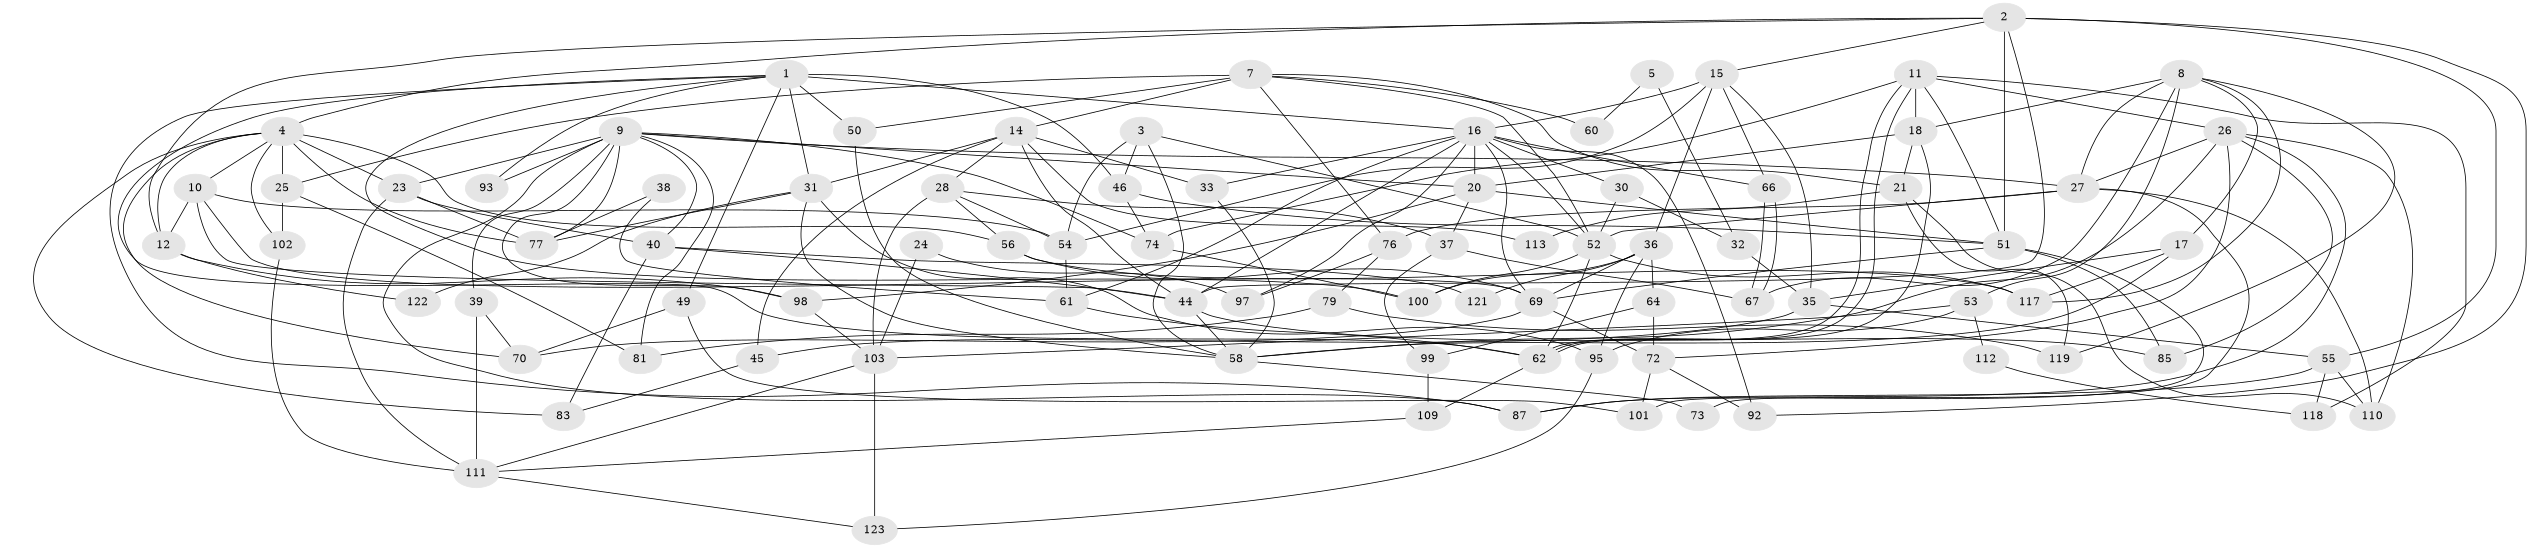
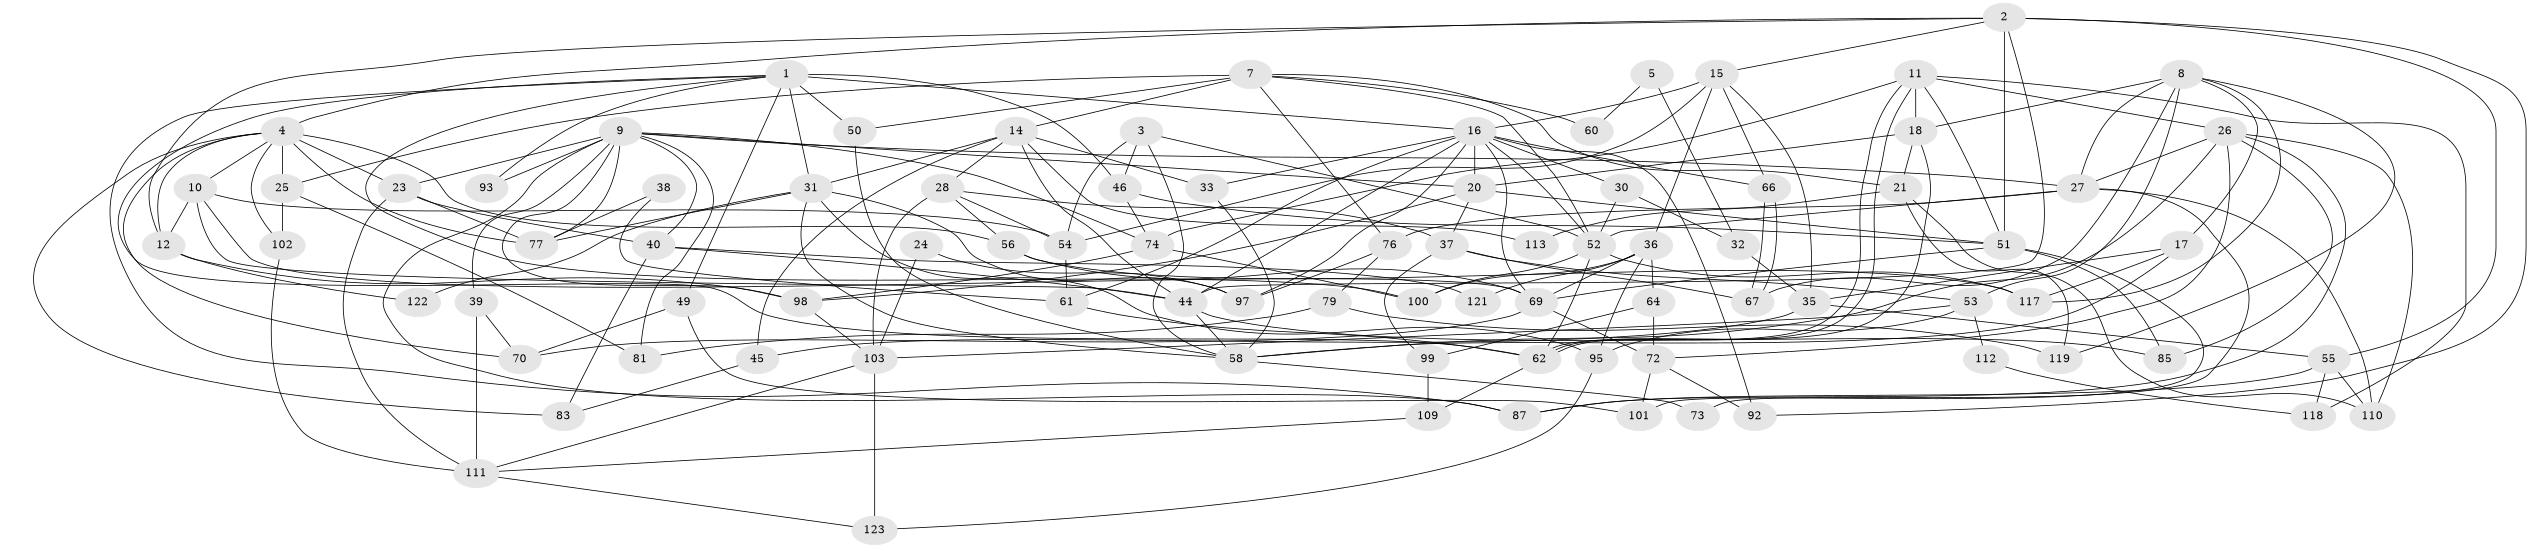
edge "31" -- "97": added
edge "37" -- "53": added
edge "74" -- "98": added
